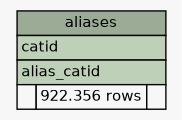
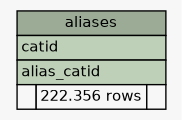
node "aliases": text "922.356 rows" -> "222.356 rows"
